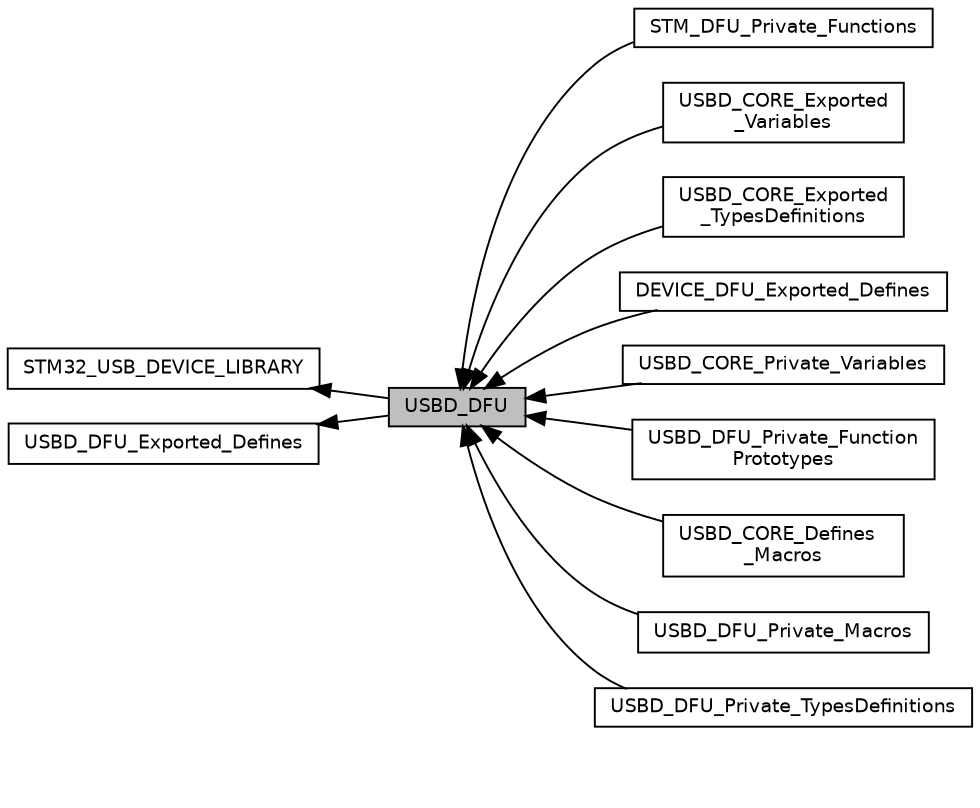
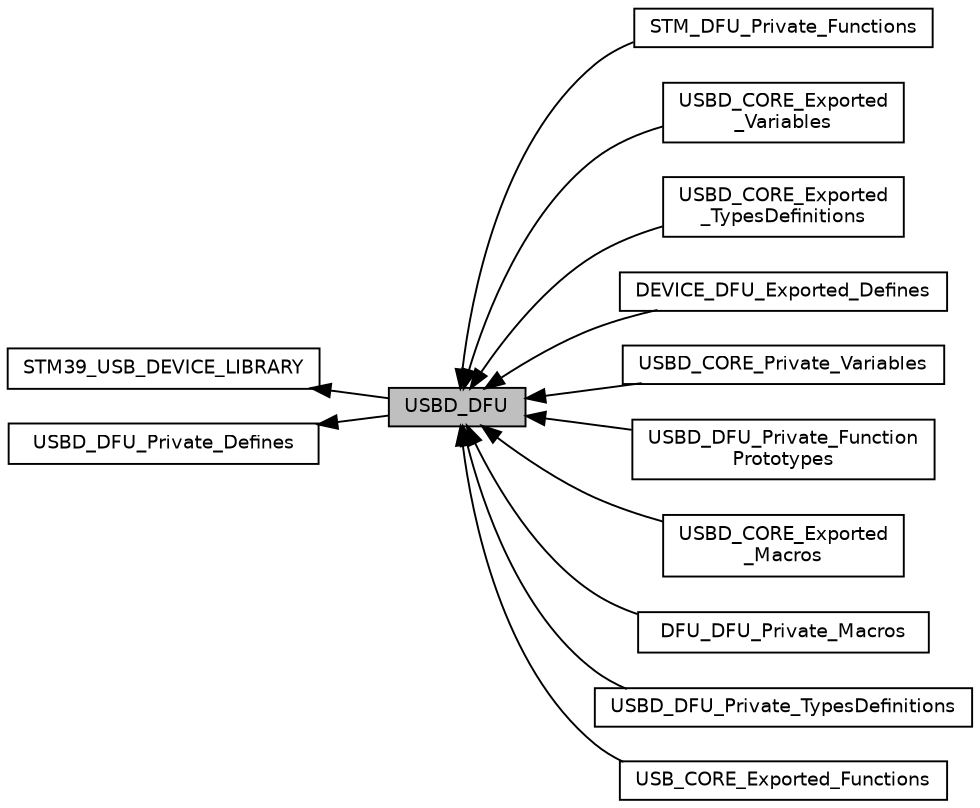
node "STM32_USB_DEVICE_LIBRARY": label "STM32_USB_DEVICE_LIBRARY" -> "STM39_USB_DEVICE_LIBRARY"
node "USBD_DFU_Exported_Defines": label "USBD_DFU_Exported_Defines" -> "USBD_DFU_Private_Defines"
node "USBD_CORE_Defines _Macros": label "USBD_CORE_Defines _Macros" -> "USBD_CORE_Exported _Macros"
node "USBD_DFU_Private_Macros": label "USBD_DFU_Private_Macros" -> "DFU_DFU_Private_Macros"
node "USB_CORE_Exported_Functions": added
